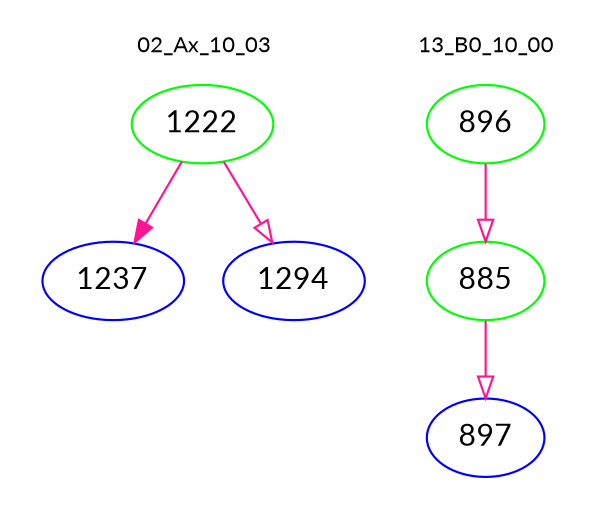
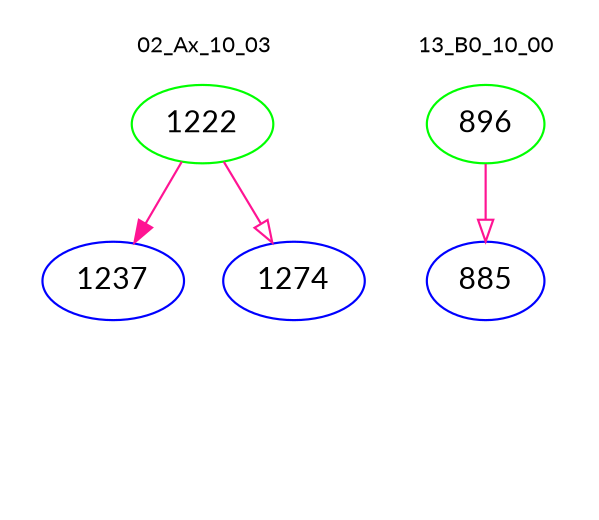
node "1294": label "1294" -> "1274"
node "885": color green -> blue
node "897": removed
